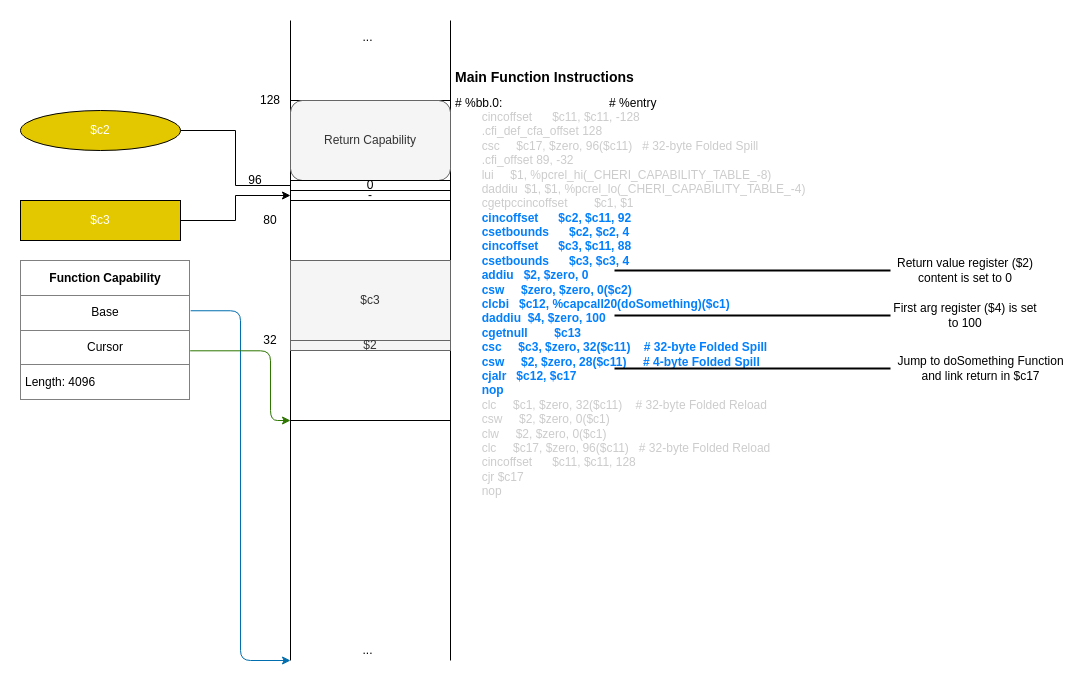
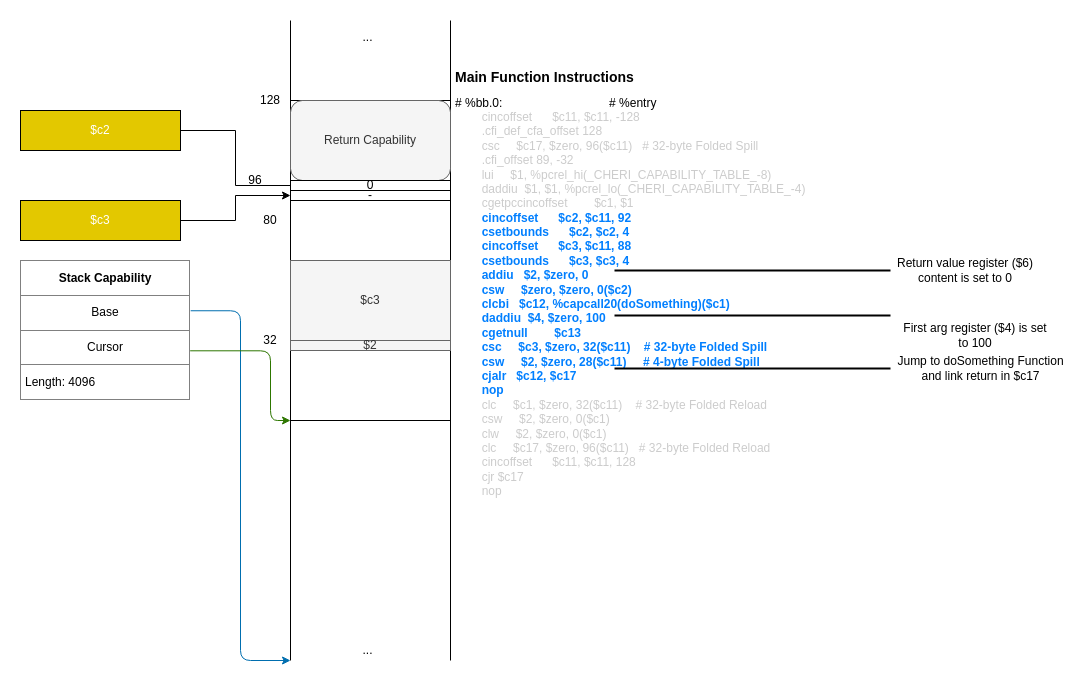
node "$c2": shape ellipse -> rectangle
node "Return value register ($2) content is set to 0": label "Return value register ($2) content is set to 0" -> "Return value register ($6) content is set to 0"
node "Function Capability Base Cursor Length: 4096": label "Function Capability Base Cursor Length: 4096" -> "Stack Capability Base Cursor Length: 4096"
node "First arg register ($4) is set to 100": moved (966, 316) -> (976, 336)
